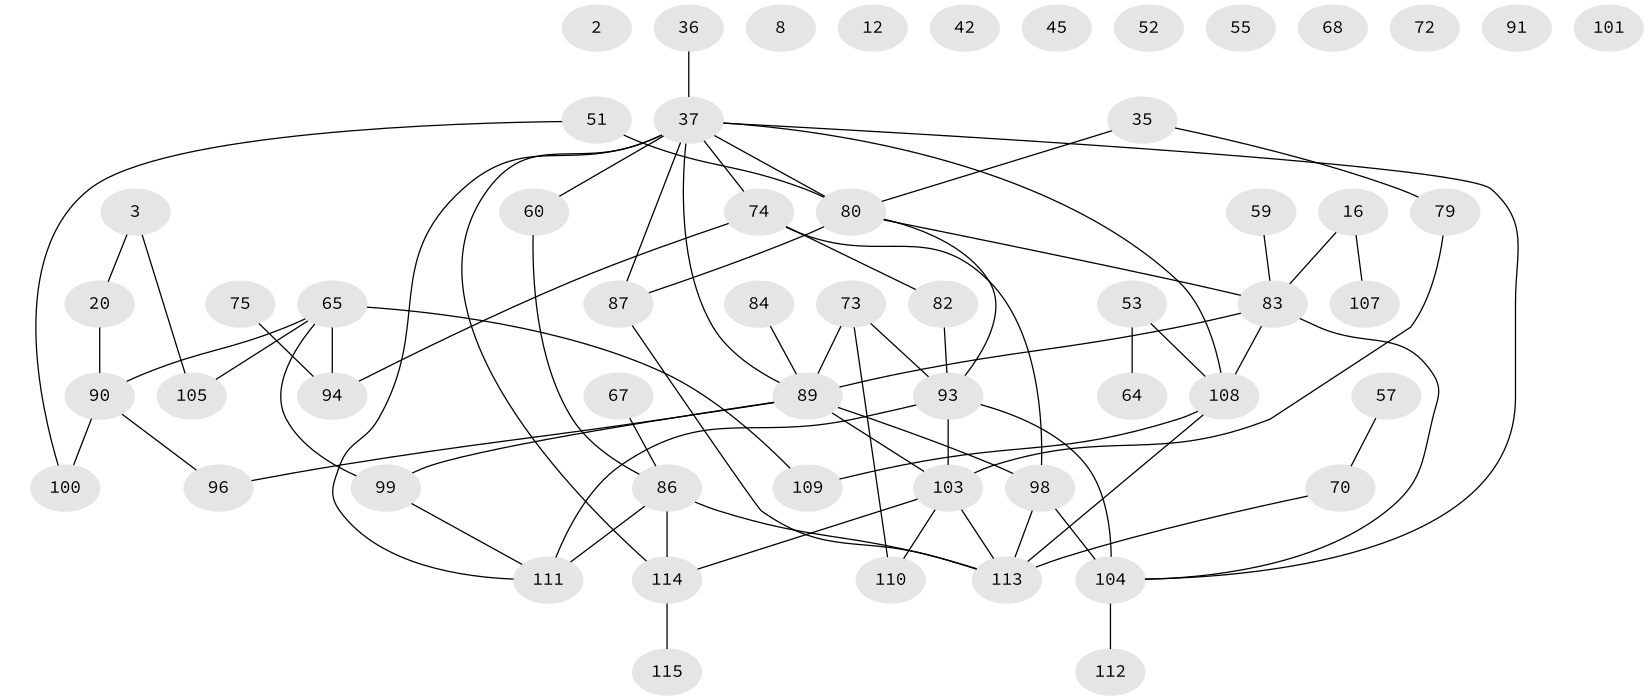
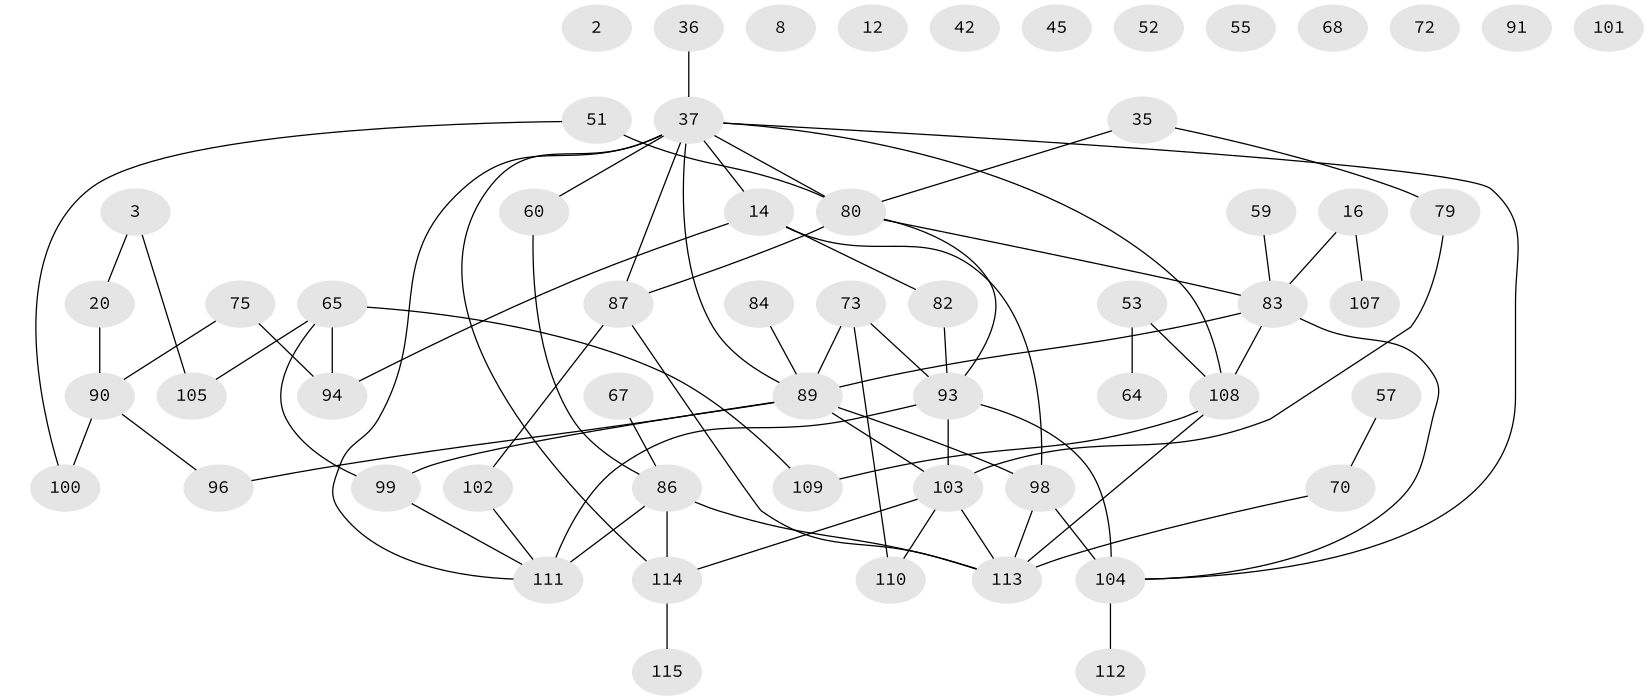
node "74": label "74" -> "14"
edge "65" -- "90": now "75" -- "90"
node "102": added
